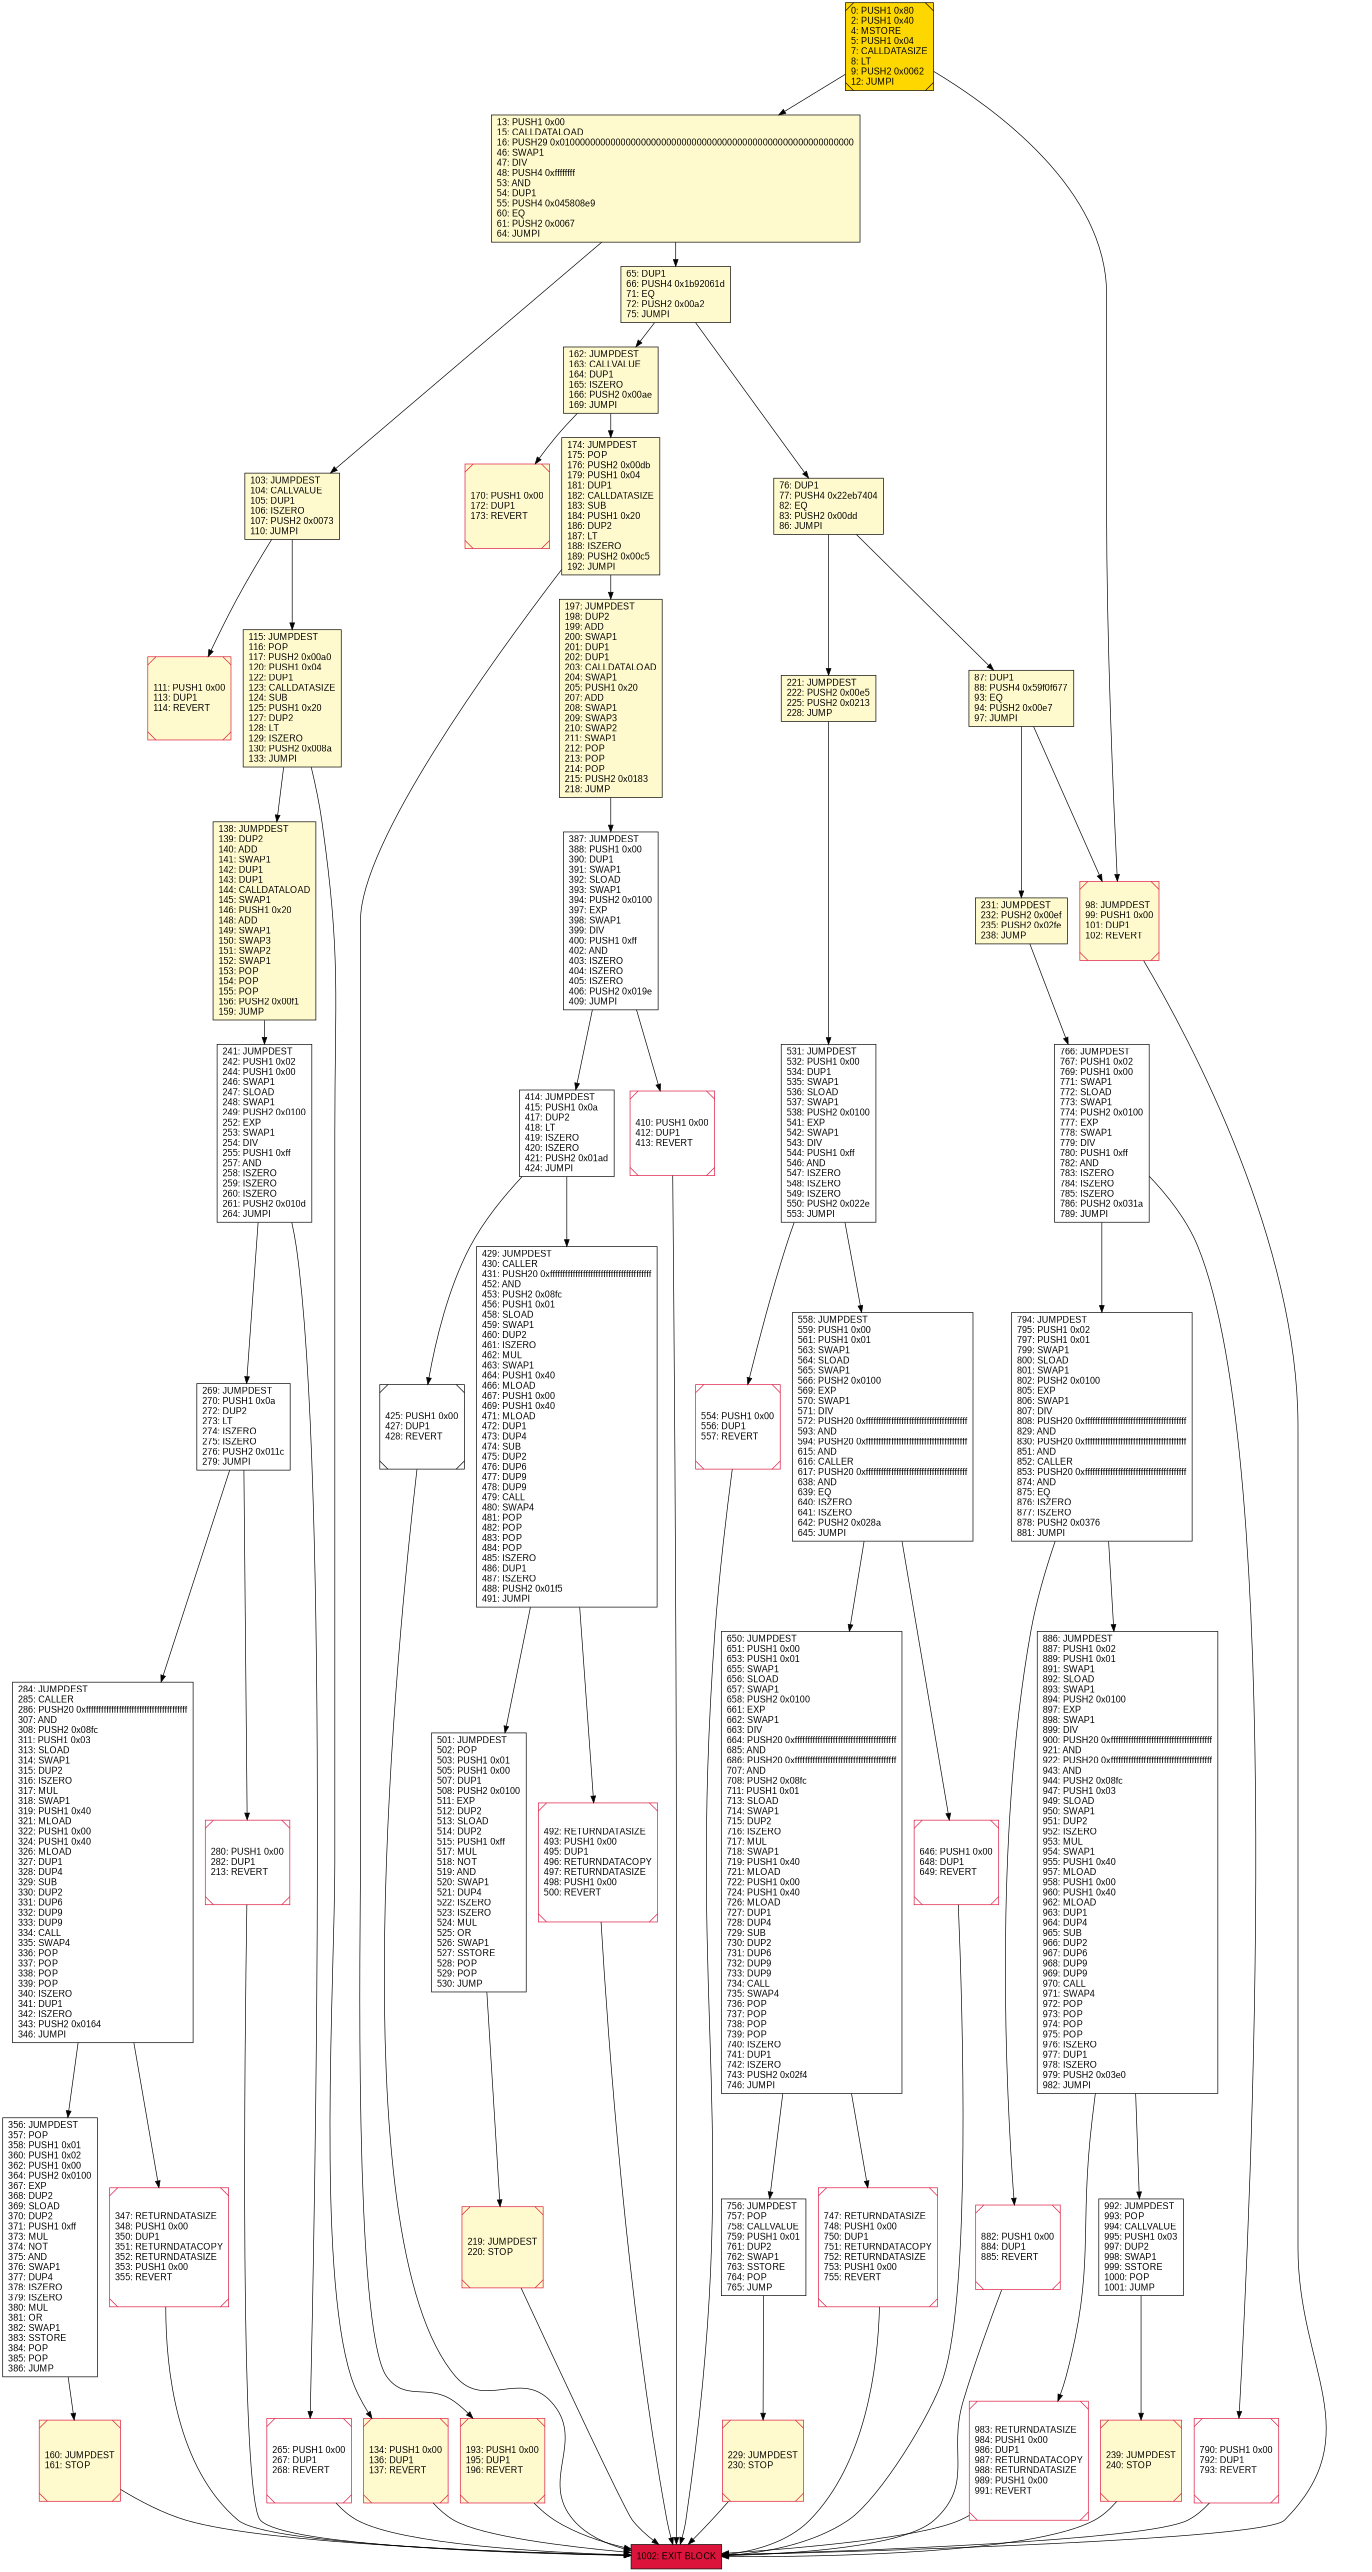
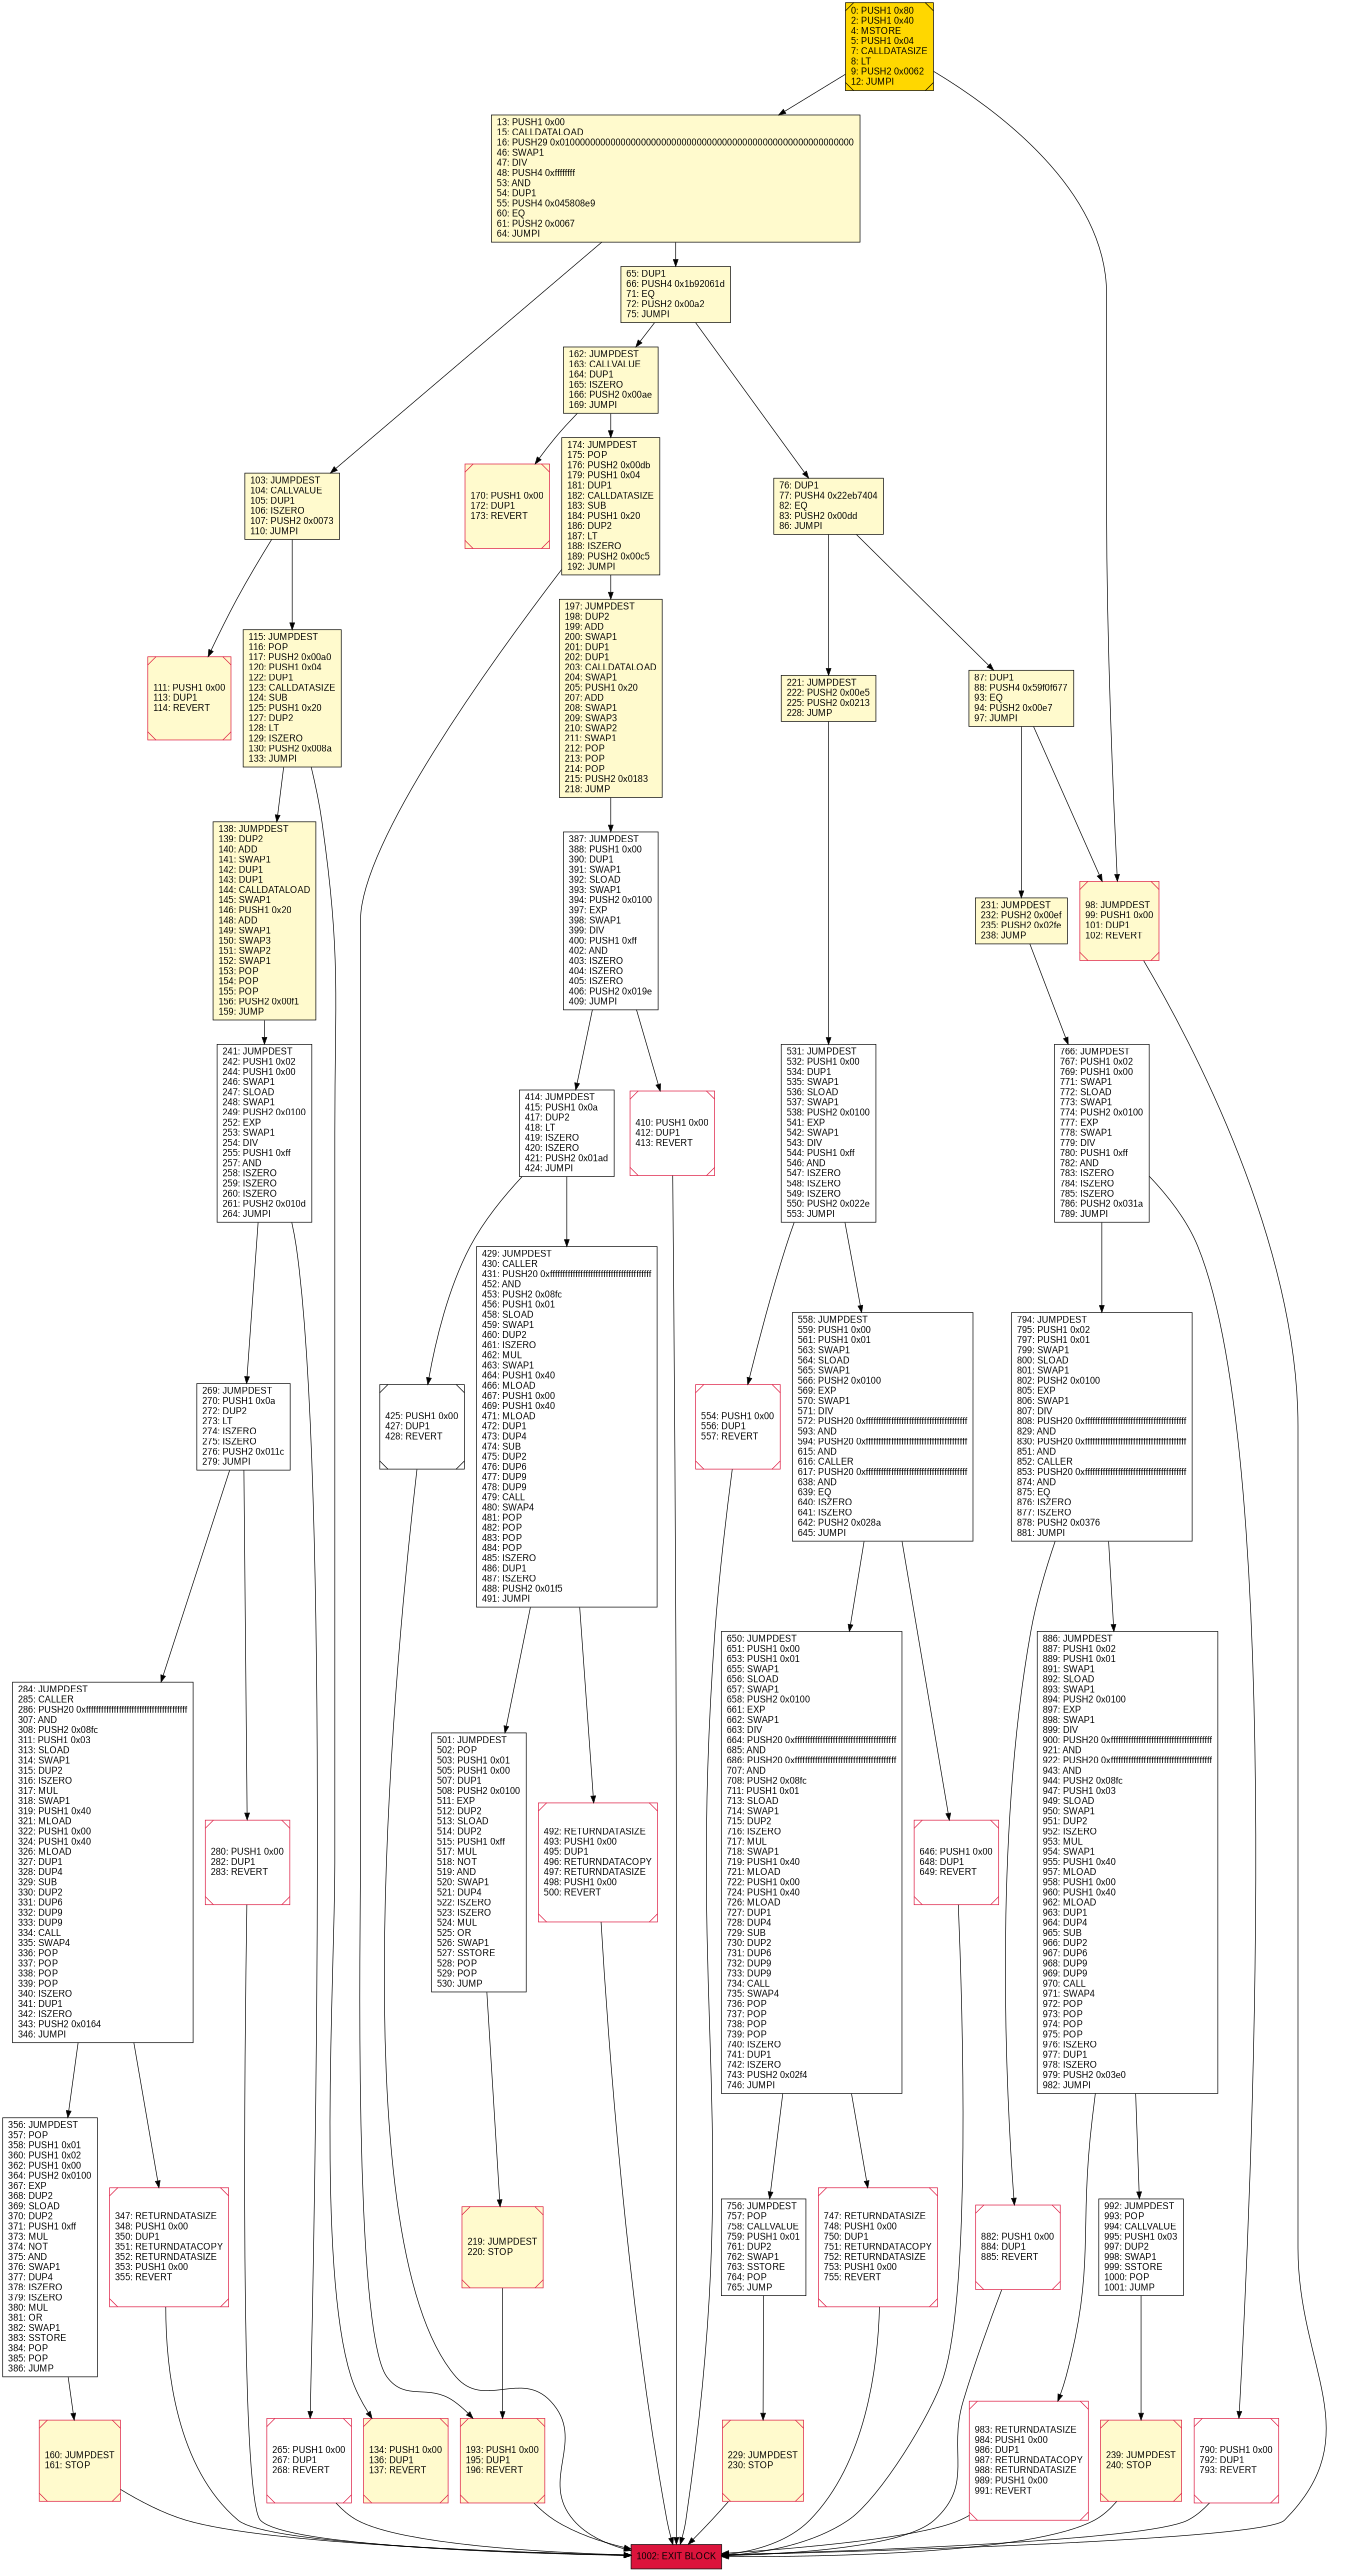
node "280: PUSH1 0x00 282: DUP1 213: REVERT": label "280: PUSH1 0x00 282: DUP1 213: REVERT" -> "280: PUSH1 0x00 282: DUP1 283: REVERT"
edge "219: JUMPDEST 220: STOP" -> "1002: EXIT BLOCK": now "219: JUMPDEST 220: STOP" -> "193: PUSH1 0x00 195: DUP1 196: REVERT"
edge "134: PUSH1 0x00 136: DUP1 137: REVERT" -> "1002: EXIT BLOCK": removed
